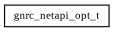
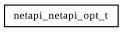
node "gnrc_netapi_opt_t": label "gnrc_netapi_opt_t" -> "netapi_netapi_opt_t"
